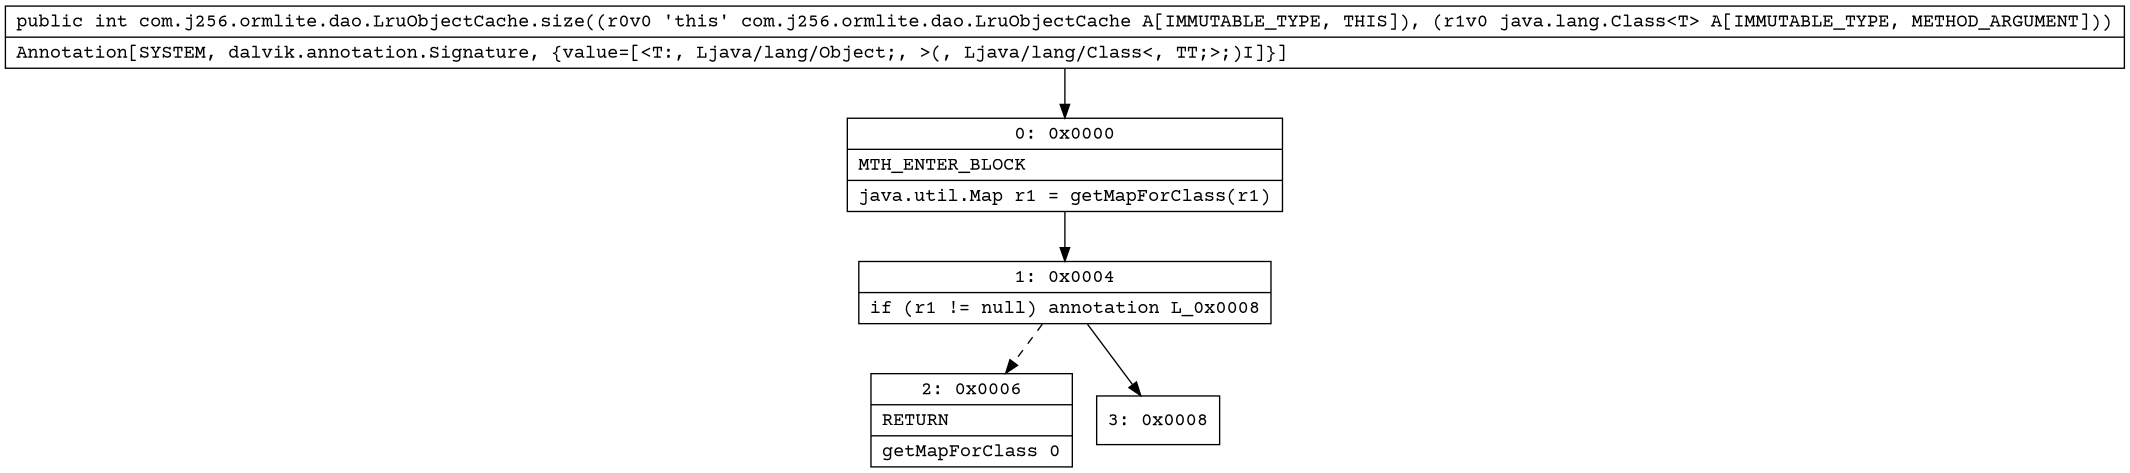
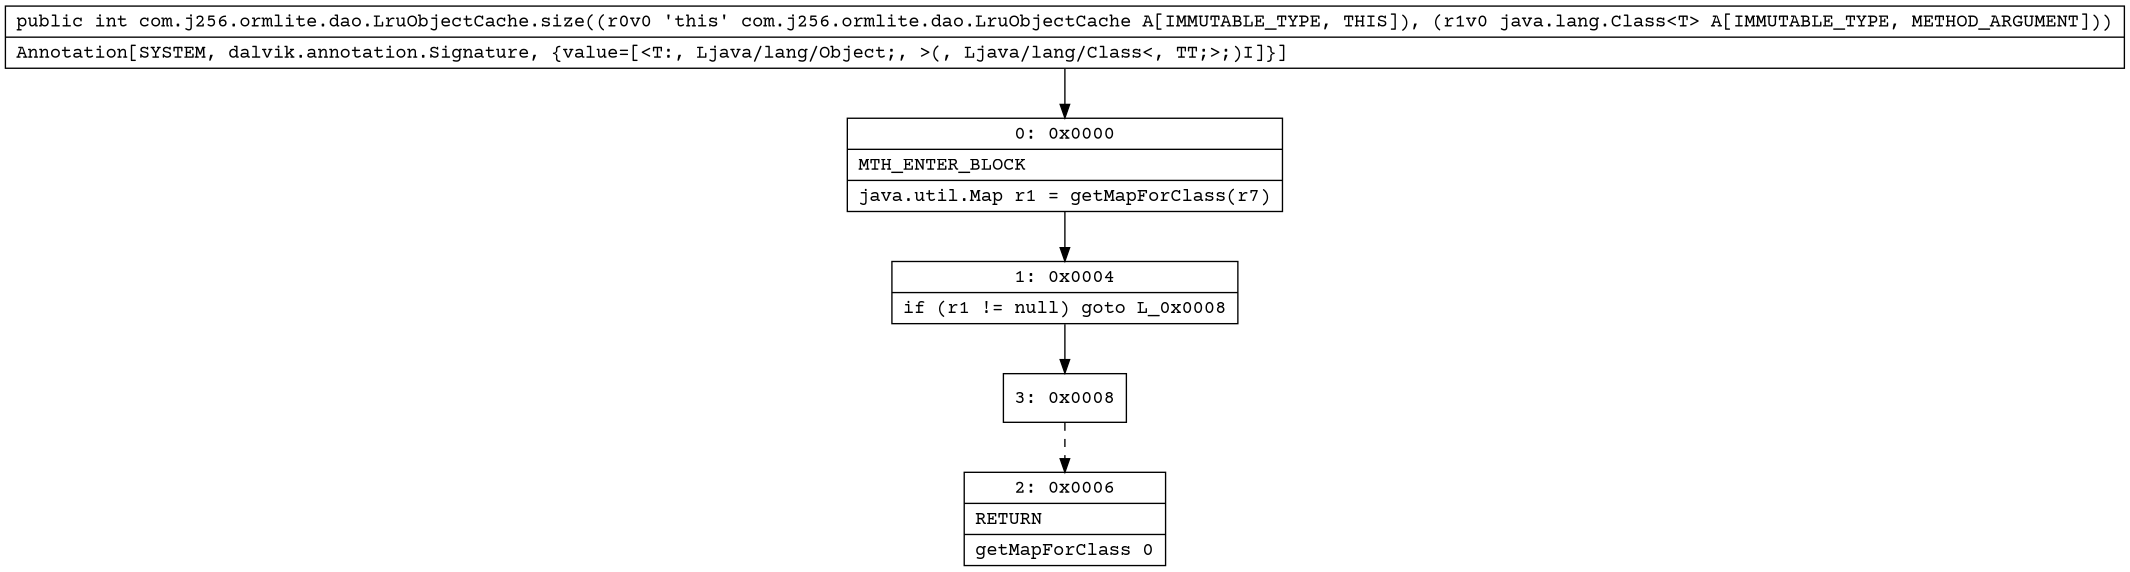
node "0: 0x0000": text "java.util.Map r1 = getMapForClass(r1)" -> "java.util.Map r1 = getMapForClass(r7)"
node "1: 0x0004": text "if (r1 != null) annotation L_0x0008" -> "if (r1 != null) goto L_0x0008"
edge "1: 0x0004" -> "2: 0x0006": now "3: 0x0008" -> "2: 0x0006"
